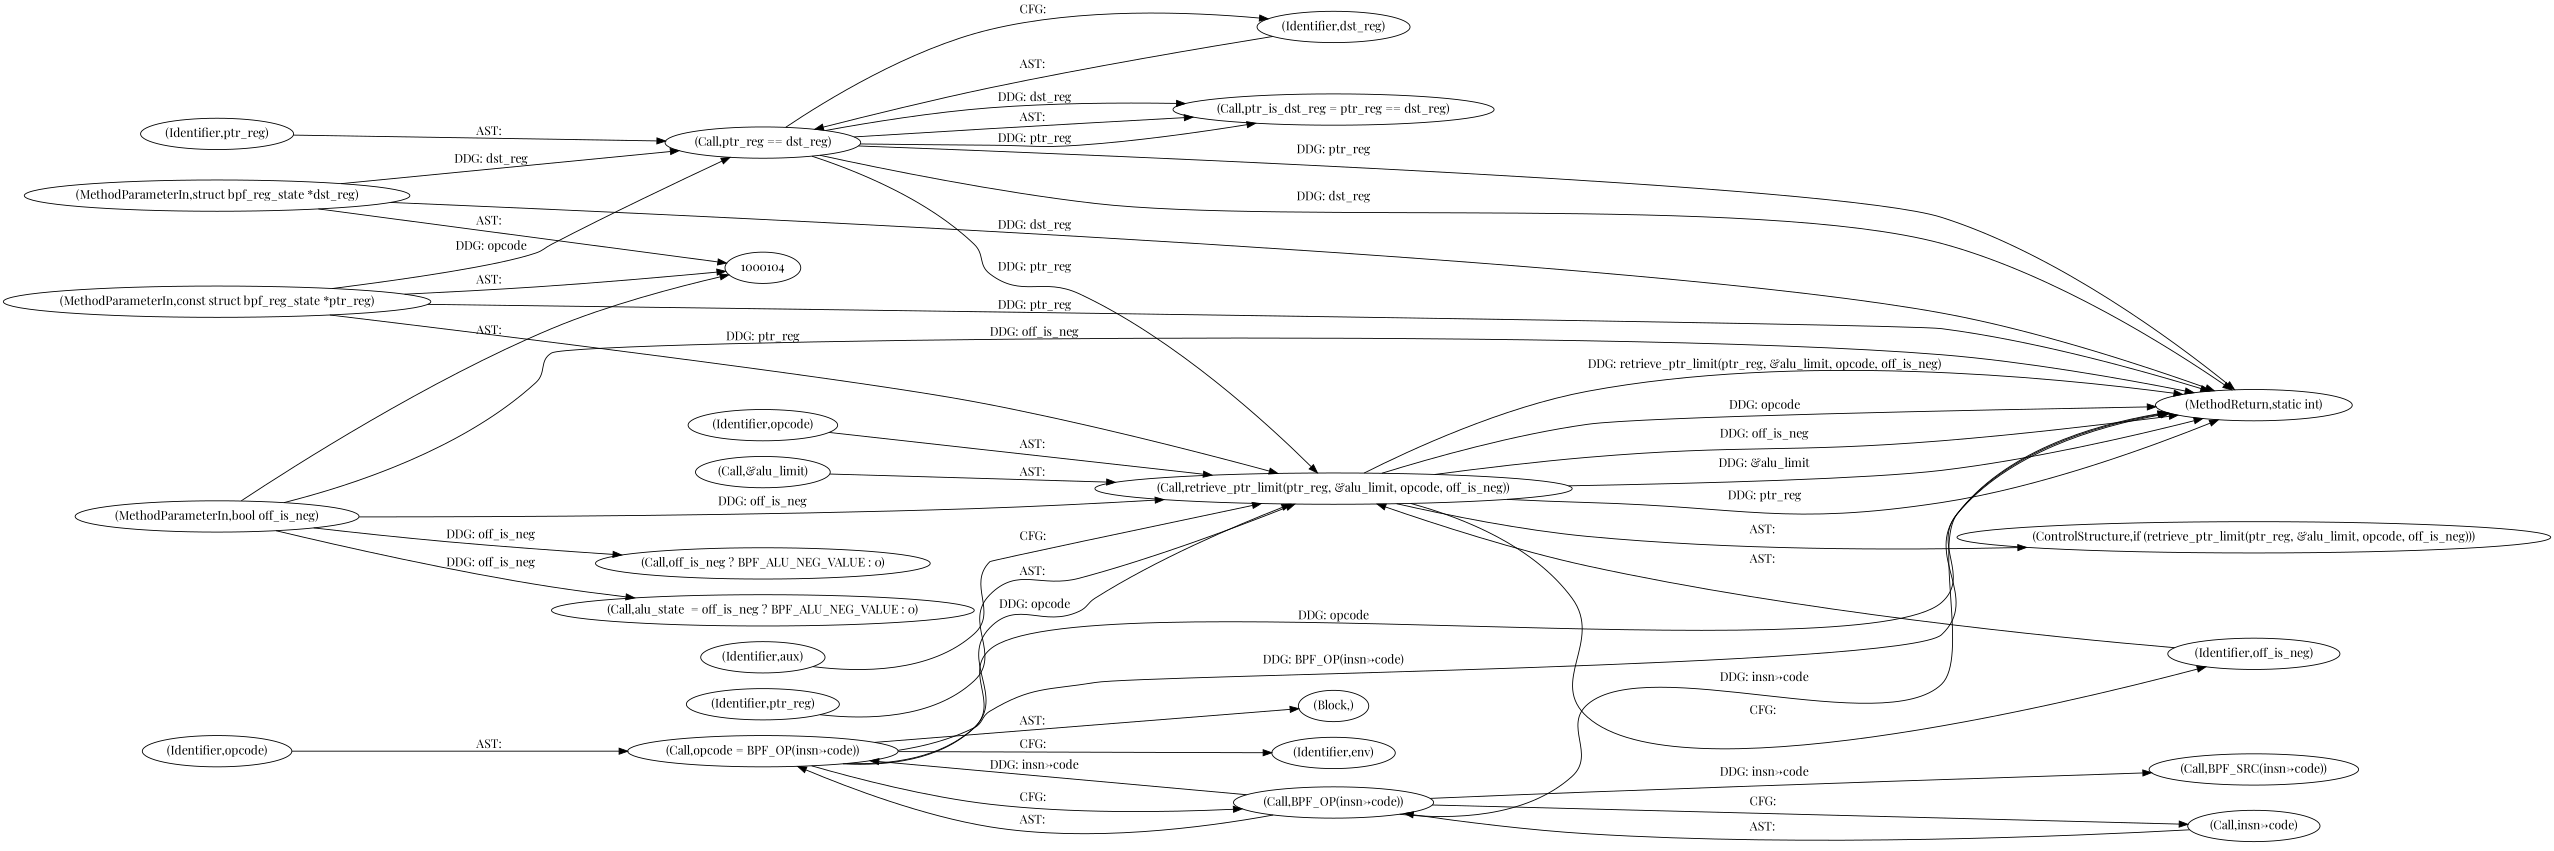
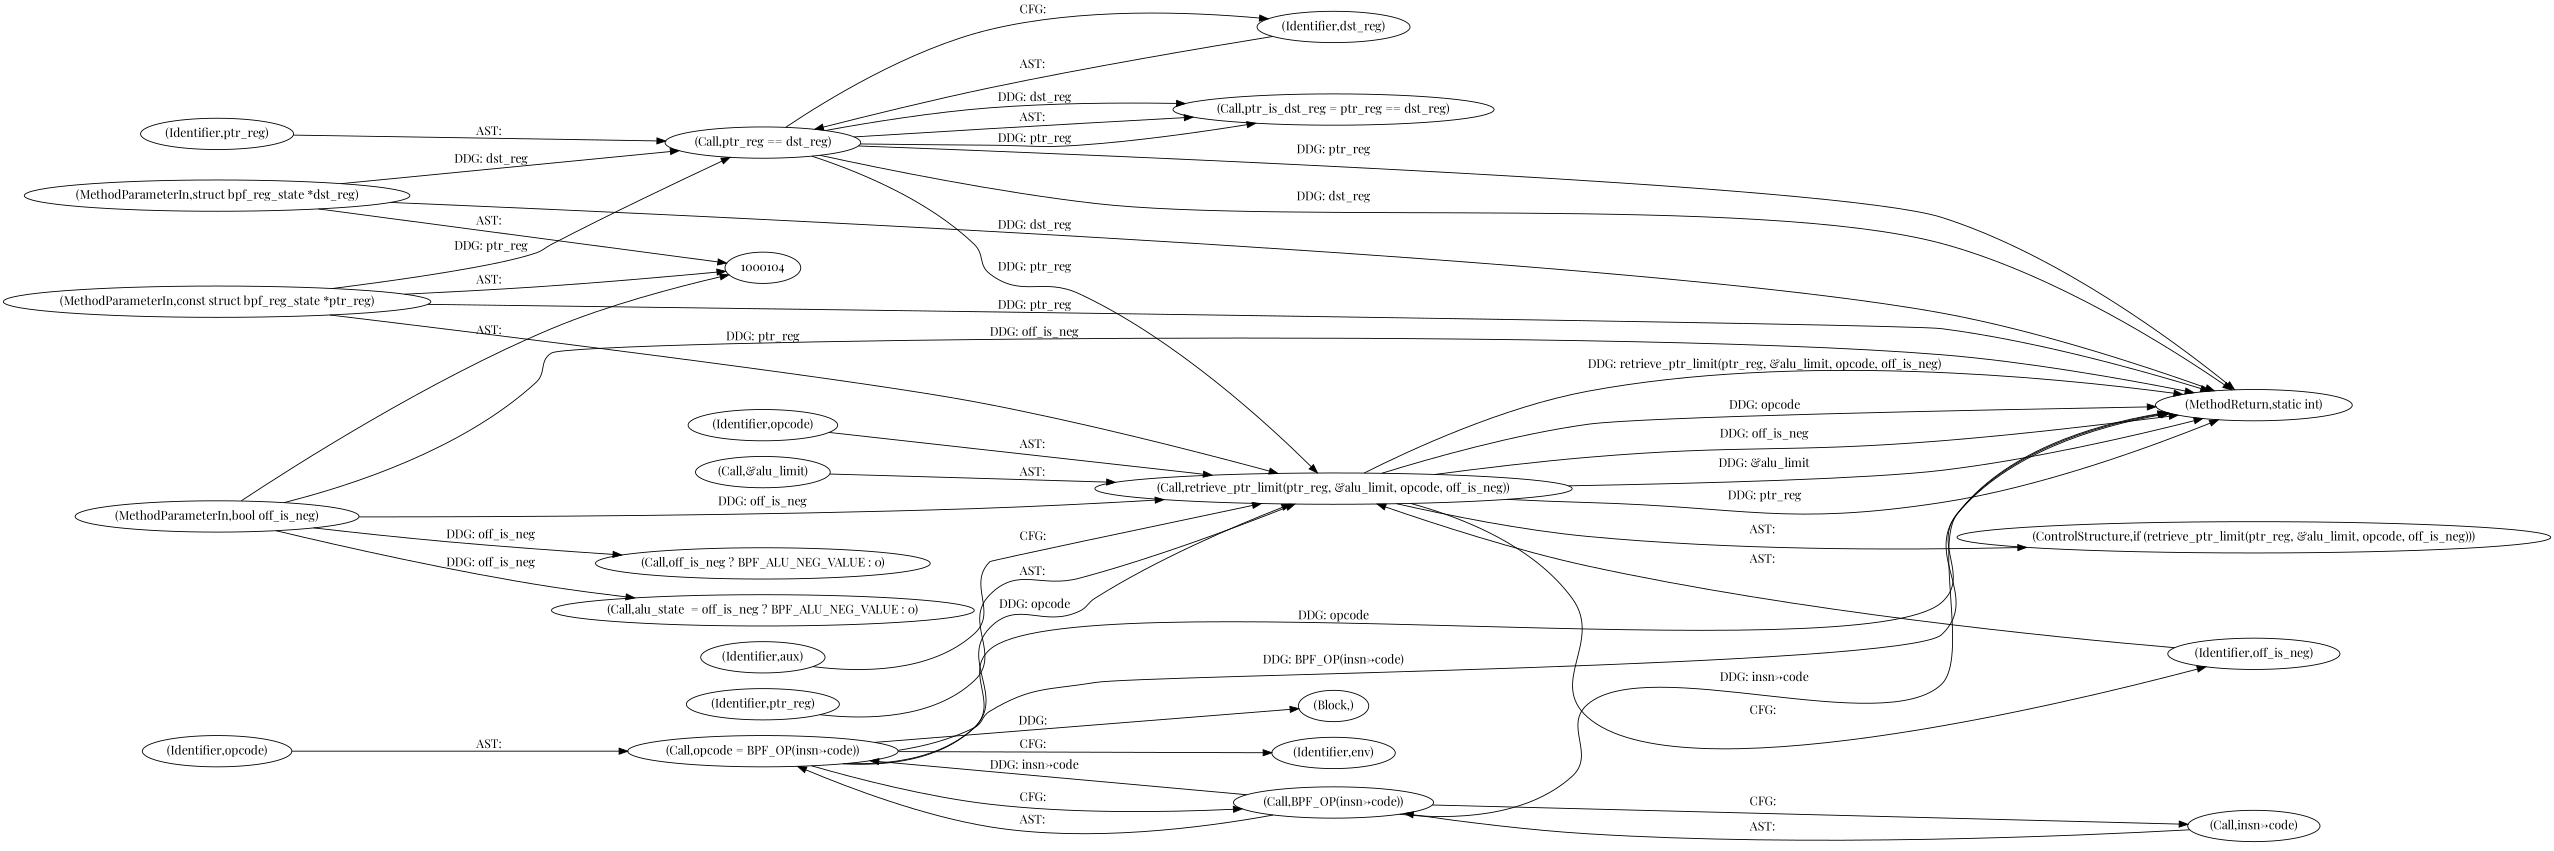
edge "(MethodParameterIn,const struct bpf_reg_state *ptr_reg)" -> "(Call,ptr_reg == dst_reg)": label "DDG: opcode" -> "DDG: ptr_reg"
edge "(Call,opcode = BPF_OP(insn->code))" -> "(Block,)": label "AST: " -> "DDG: "
node "(Call,BPF_SRC(insn->code))": removed
